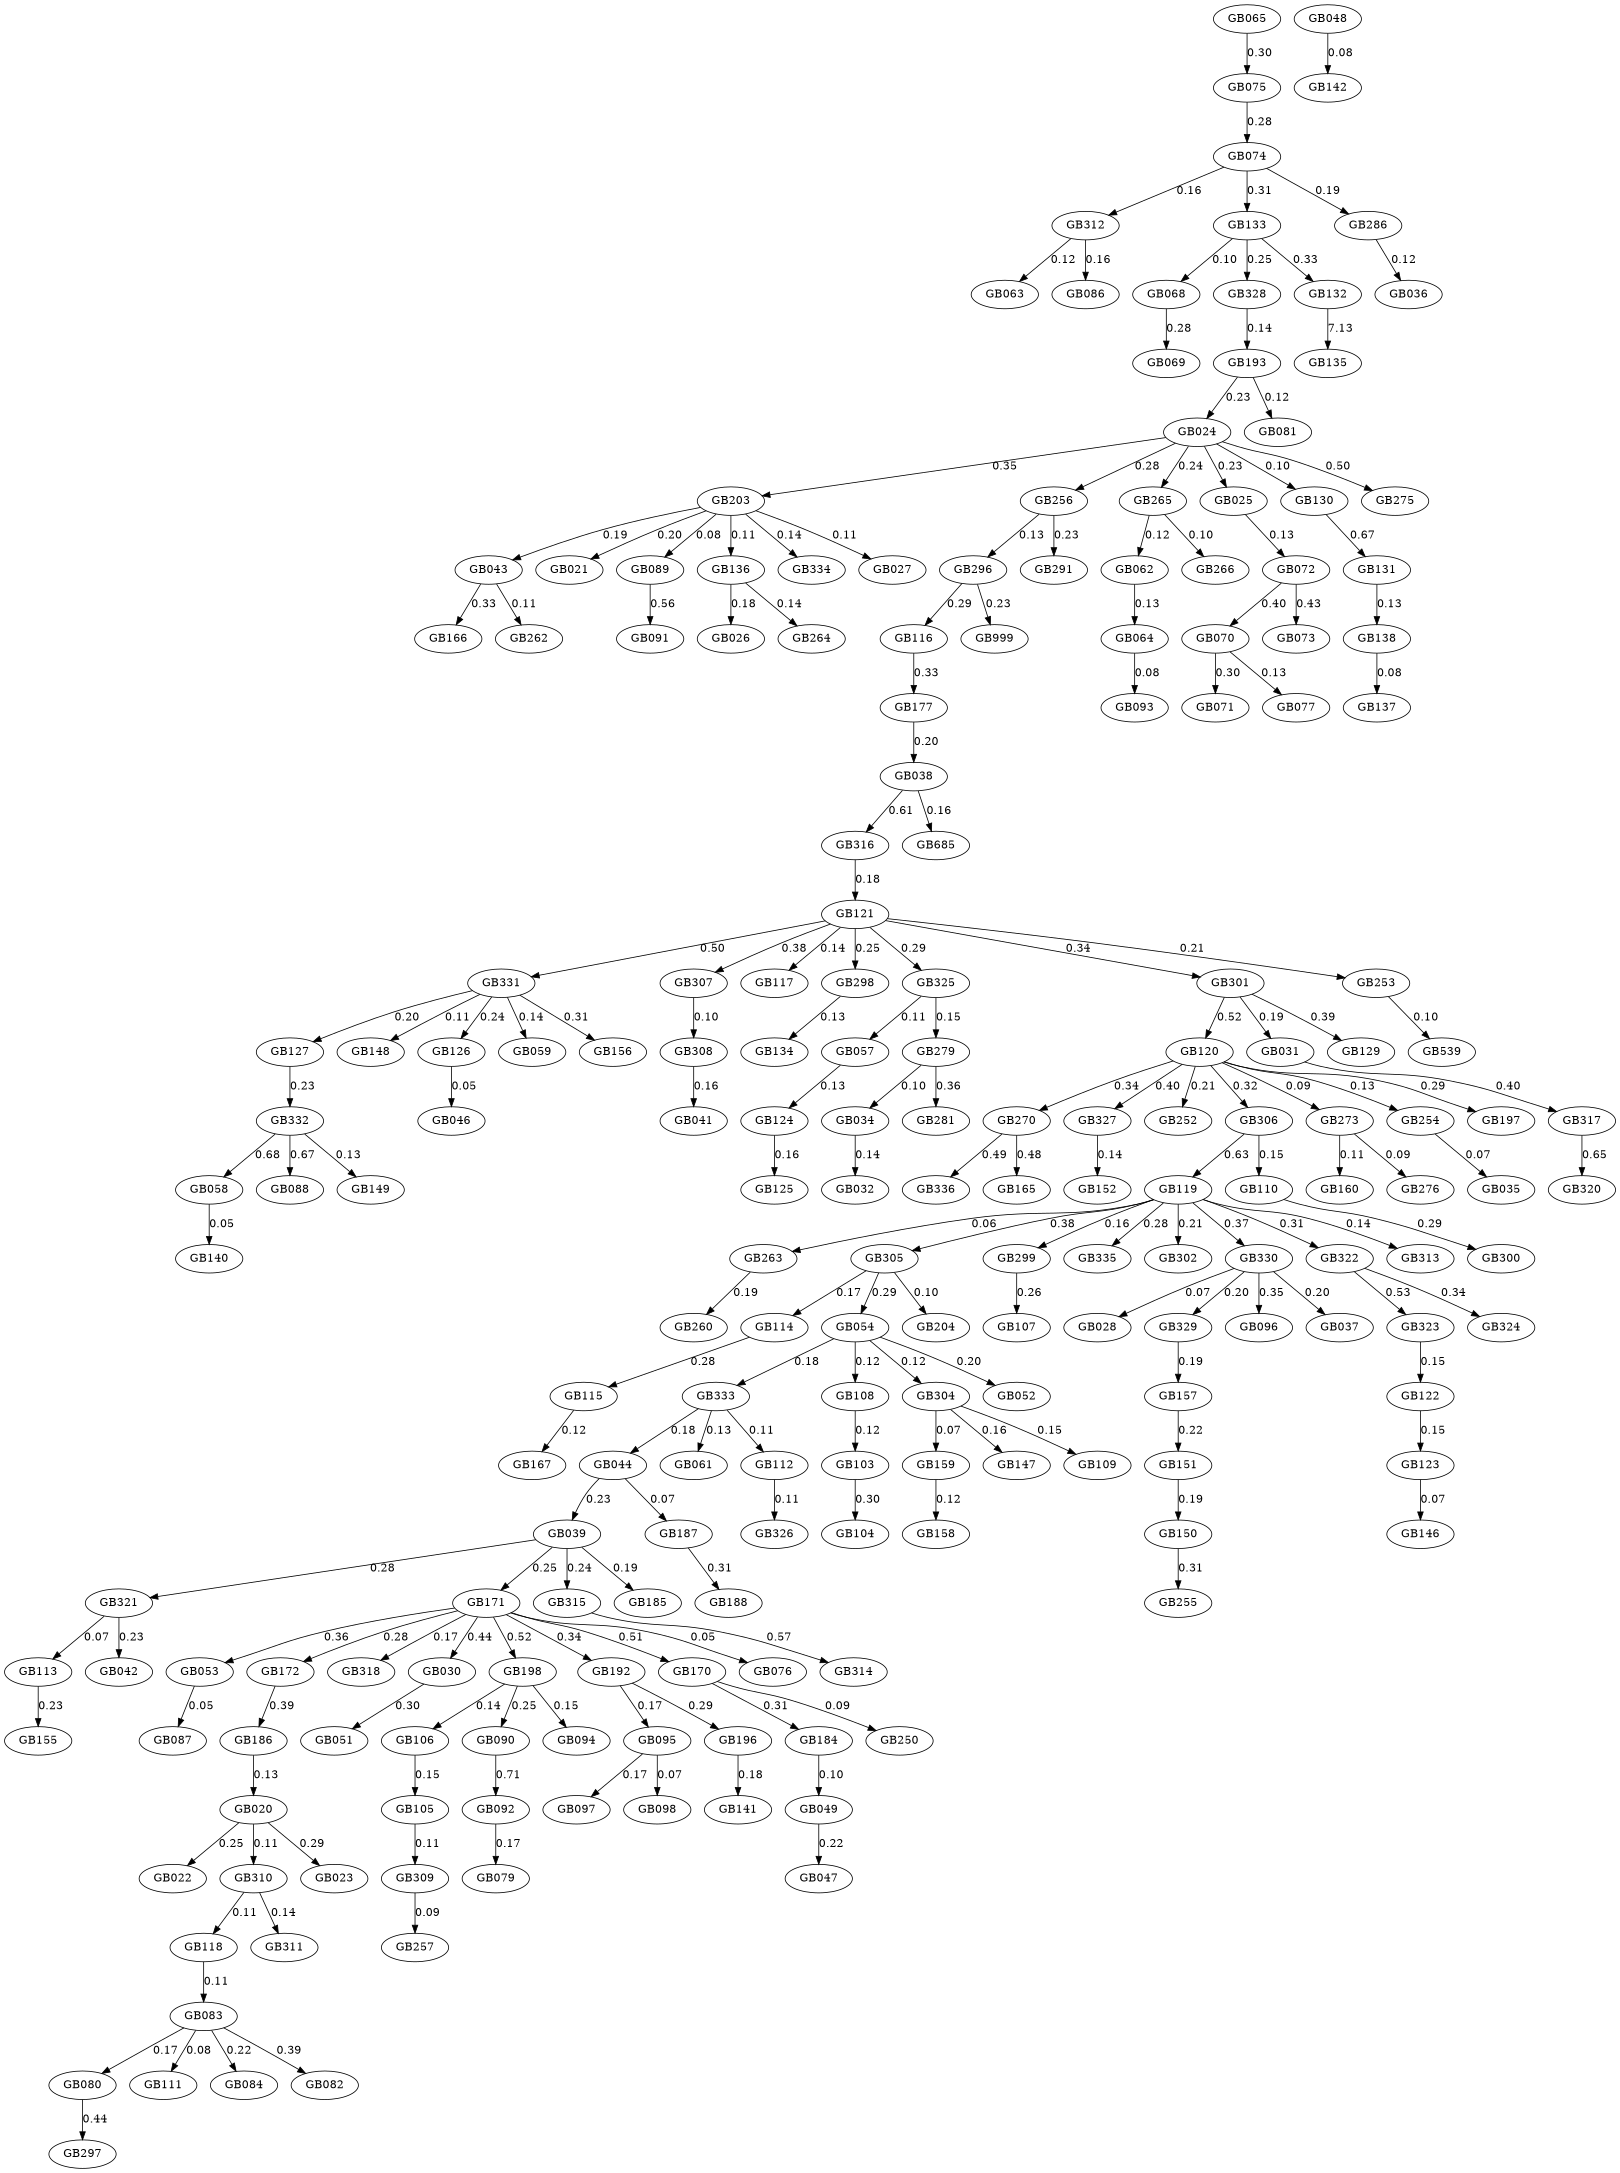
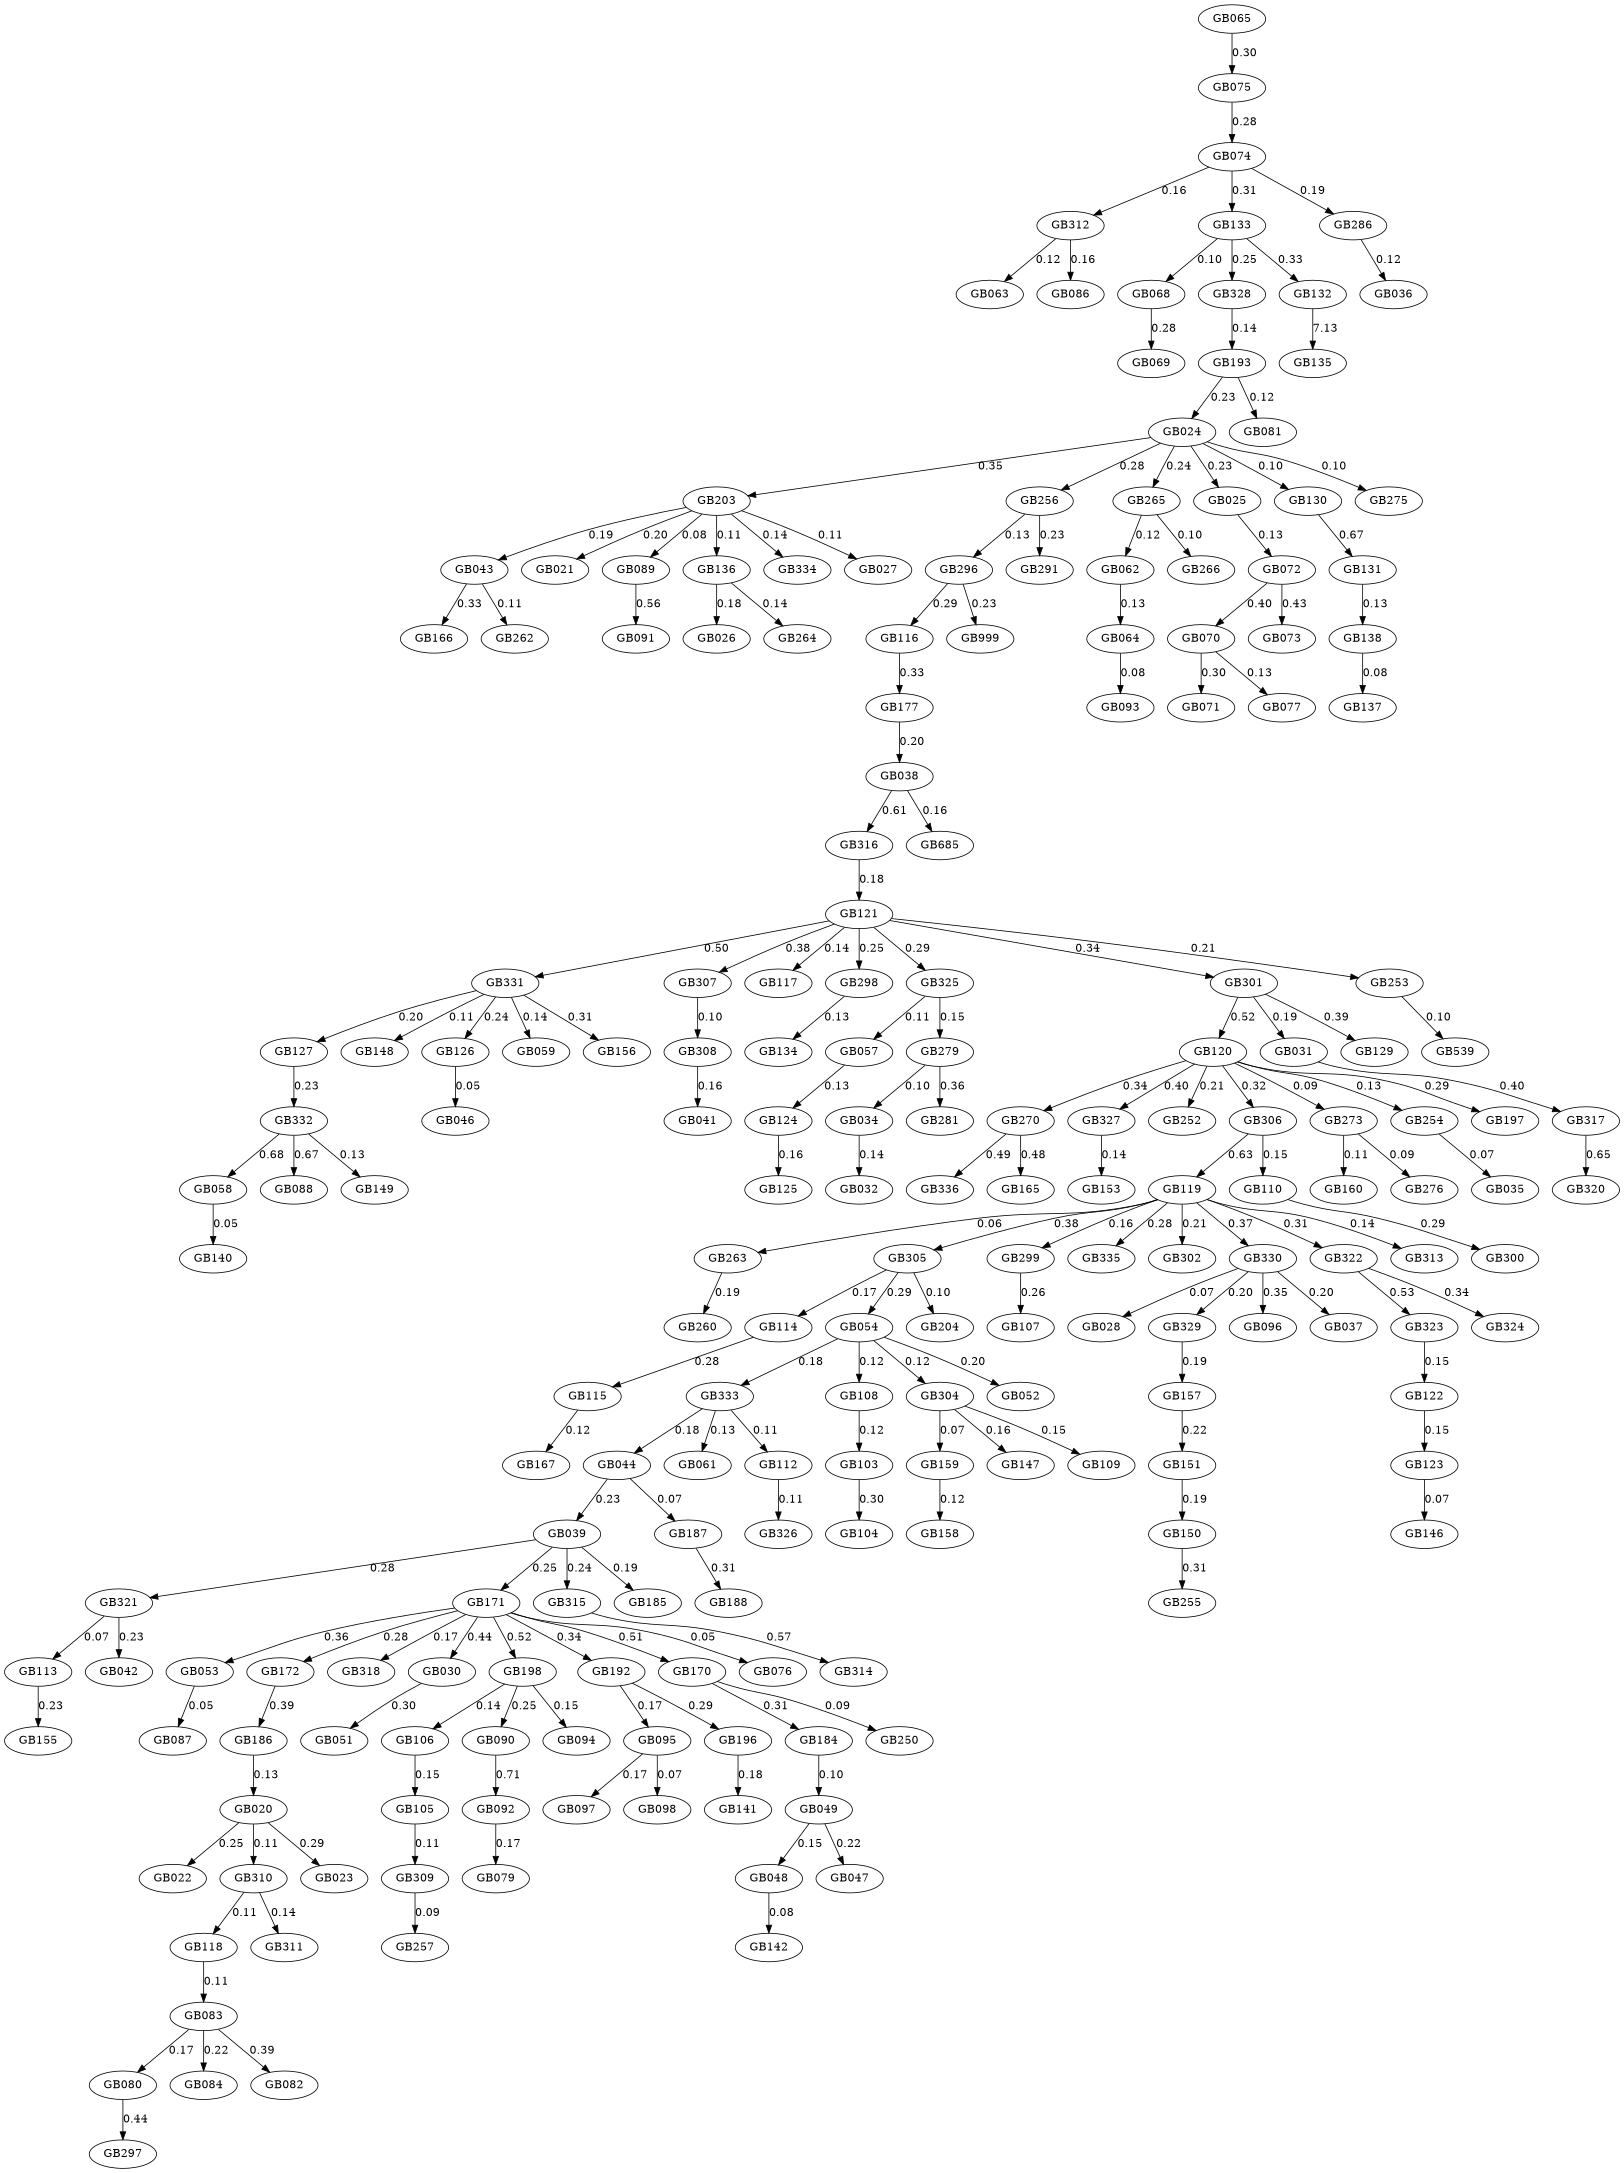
edge "GB024" -> "GB275": label "0.50" -> "0.10"
node "GB152": label "GB152" -> "GB153"
edge "GB049" -> "GB048": added, label "0.15"
node "GB111": removed
